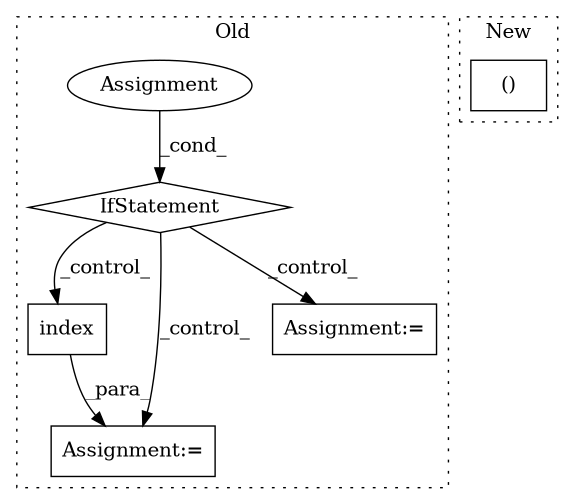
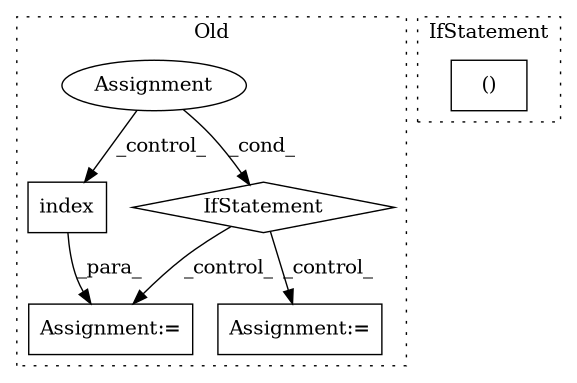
cluster "New": label "New" -> "IfStatement"
edge "IfStatement" -> "index": now "Assignment" -> "index"
